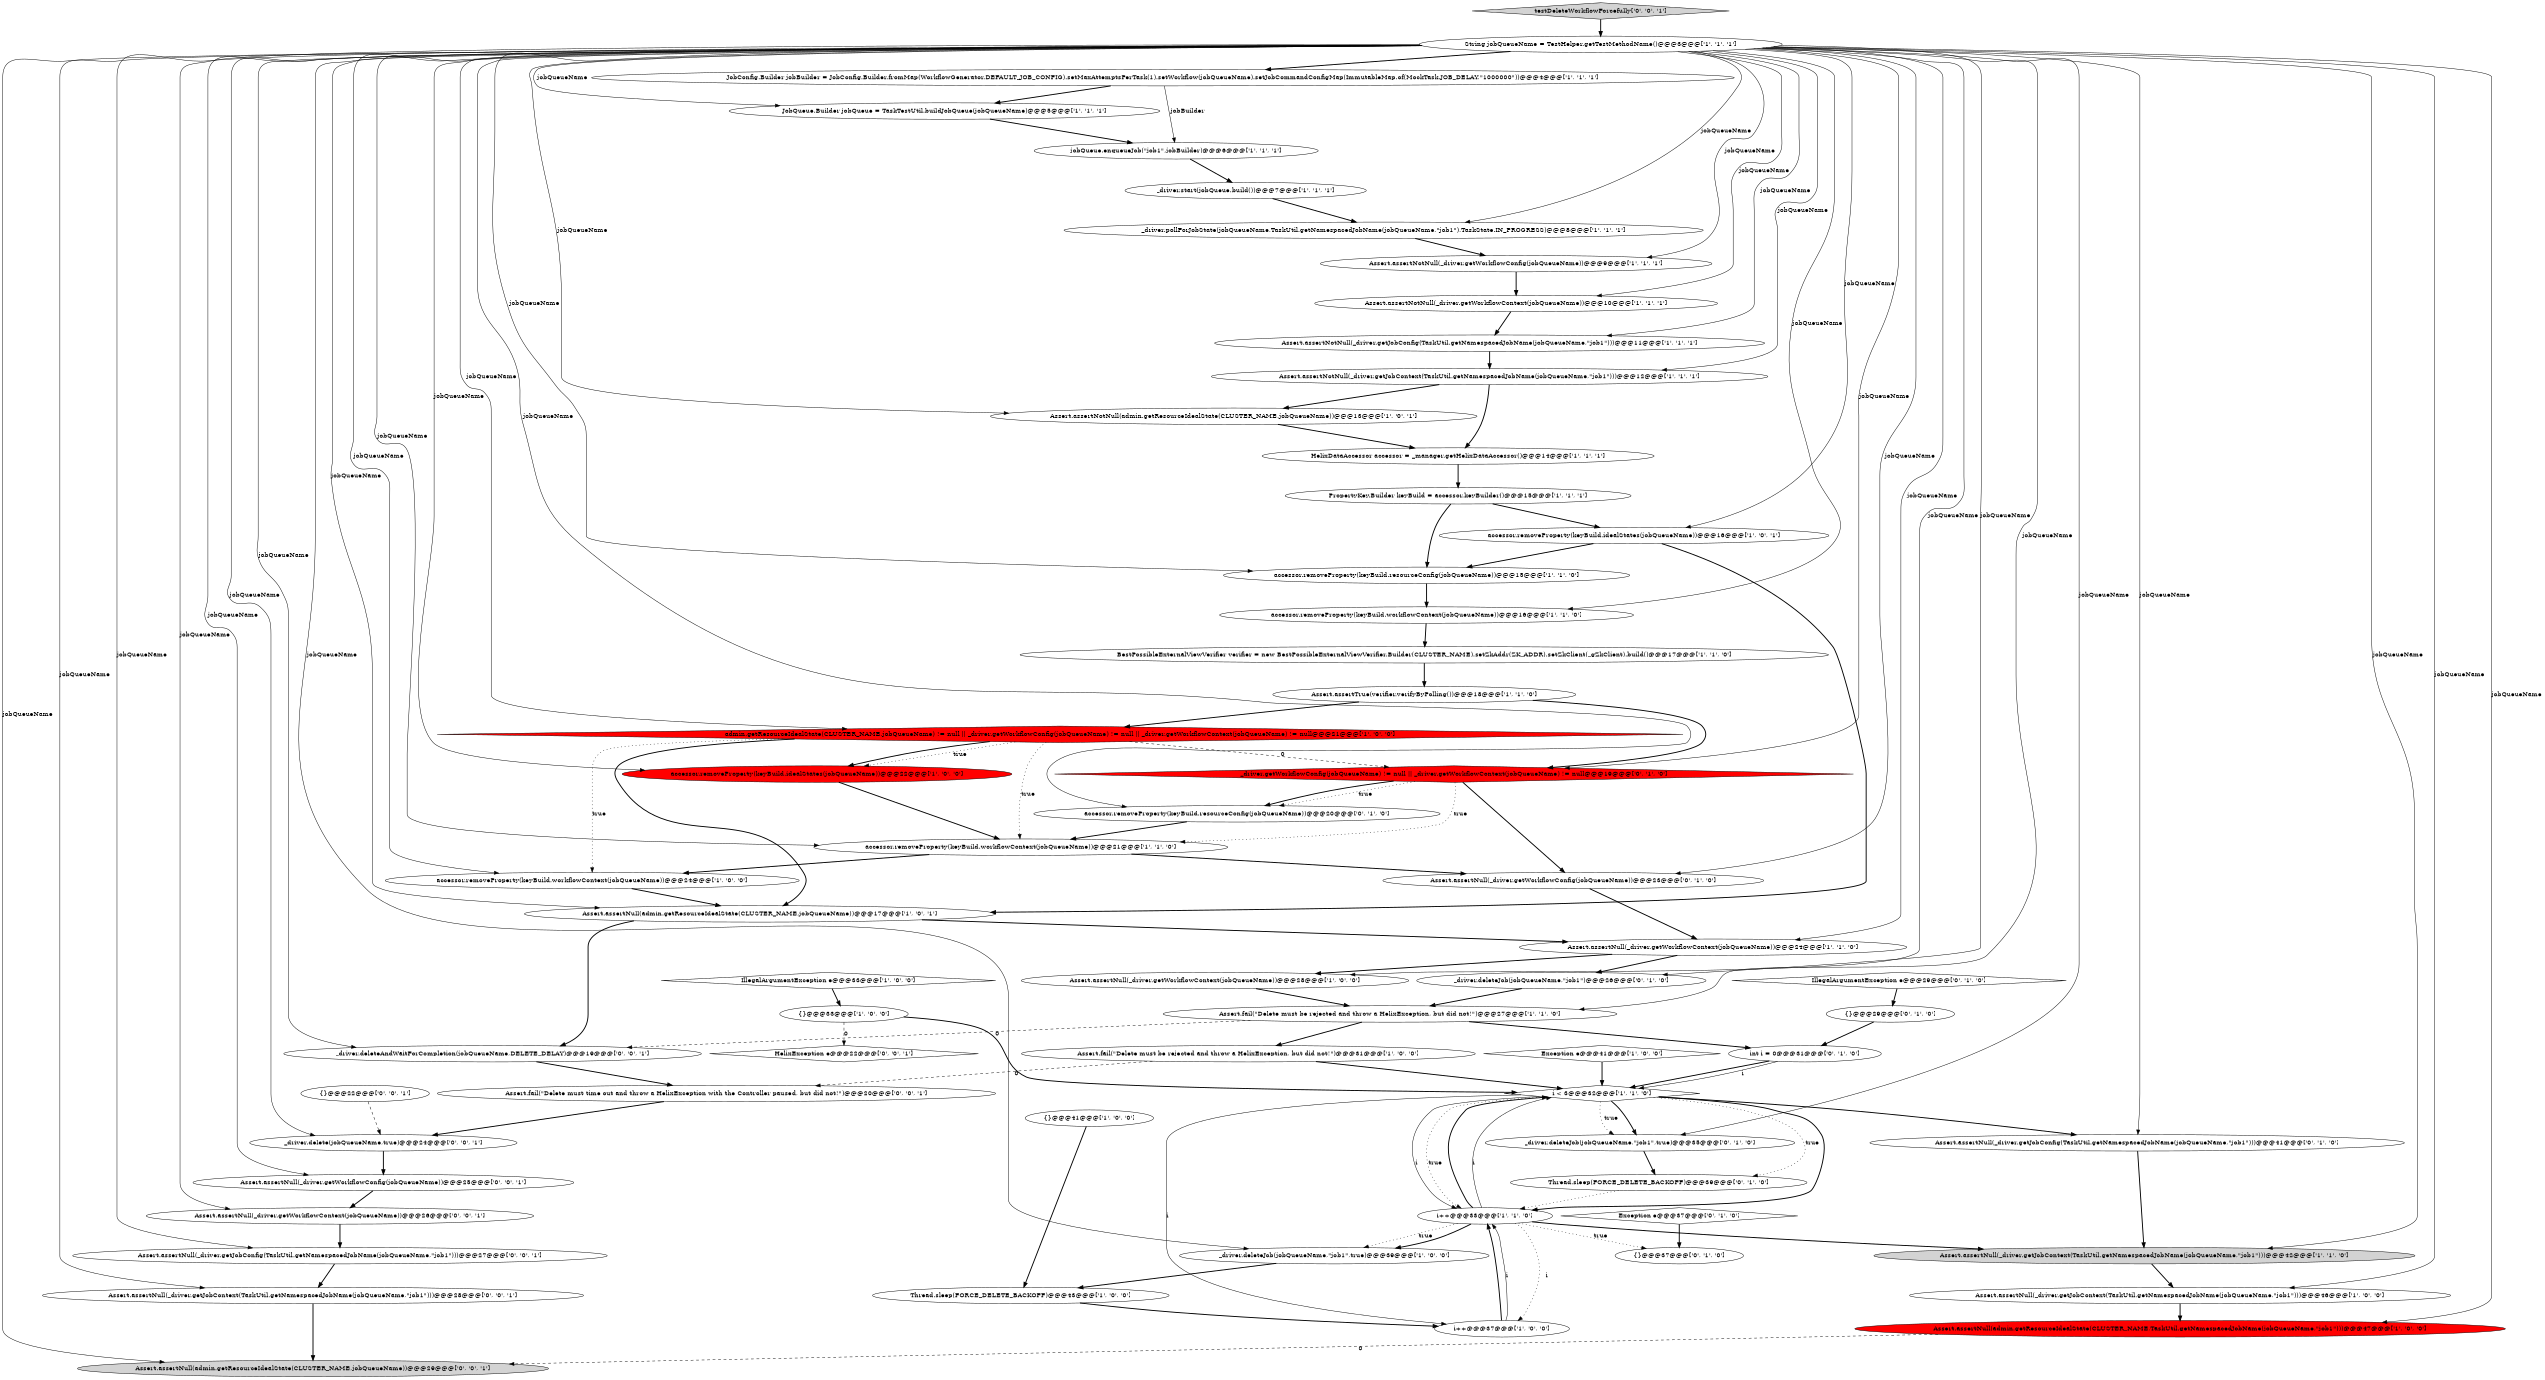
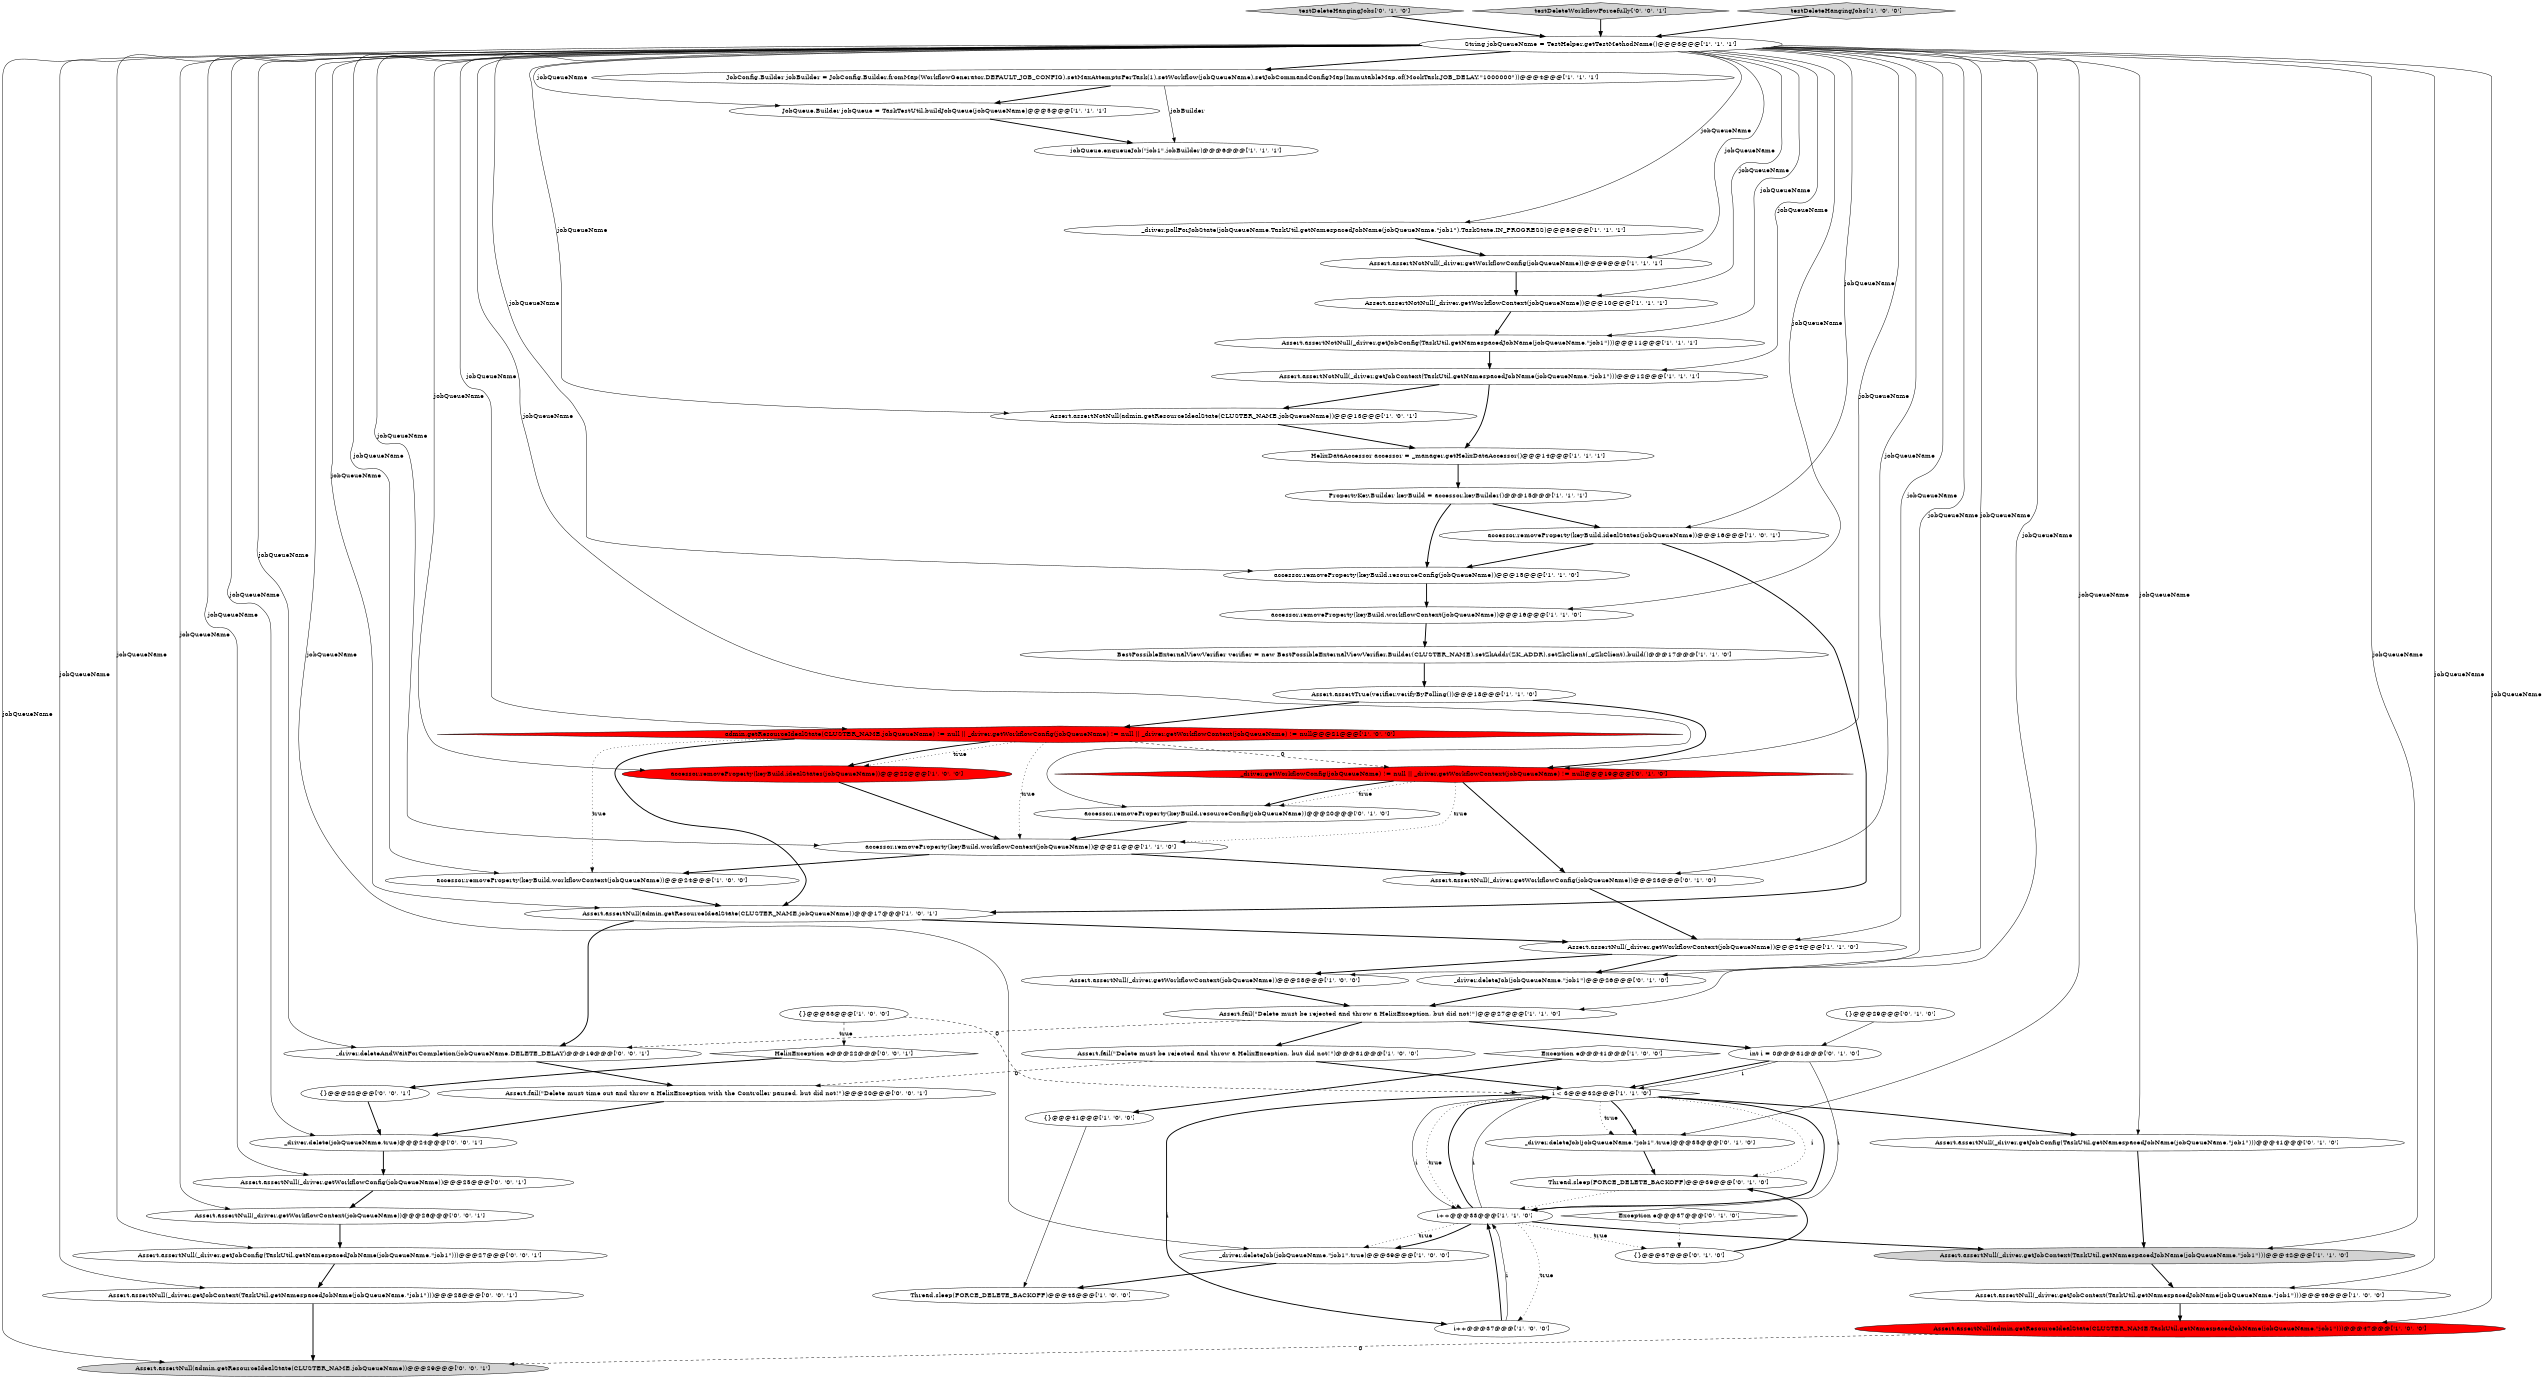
node "testDeleteHangingJobs['0', '1', '0']": added
node "testDeleteHangingJobs['1', '0', '0']": added
node "_driver.start(jobQueue.build())@@@7@@@['1', '1', '1']": removed
node "IllegalArgumentException e@@@33@@@['1', '0', '0']": removed
node "IllegalArgumentException e@@@29@@@['0', '1', '0']": removed
edge "{}@@@29@@@['0', '1', '0']" -> "int i = 0@@@31@@@['0', '1', '0']": style bold -> solid
edge "{}@@@33@@@['1', '0', '0']" -> "HelixException e@@@22@@@['0', '0', '1']": label "0" -> "true"
edge "HelixException e@@@22@@@['0', '0', '1']" -> "{}@@@22@@@['0', '0', '1']": added
edge "Exception e@@@41@@@['1', '0', '0']" -> "i < 3@@@32@@@['1', '1', '0']": now "Exception e@@@41@@@['1', '0', '0']" -> "{}@@@41@@@['1', '0', '0']"
edge "{}@@@33@@@['1', '0', '0']" -> "i < 3@@@32@@@['1', '1', '0']": style bold -> dashed
edge "{}@@@22@@@['0', '0', '1']" -> "_driver.delete(jobQueueName,true)@@@24@@@['0', '0', '1']": style dashed -> bold
edge "i < 3@@@32@@@['1', '1', '0']" -> "Thread.sleep(FORCE_DELETE_BACKOFF)@@@39@@@['0', '1', '0']": label "true" -> "i"
edge "i < 3@@@32@@@['1', '1', '0']" -> "i++@@@37@@@['1', '0', '0']": style solid -> bold
edge "int i = 0@@@31@@@['0', '1', '0']" -> "i++@@@33@@@['1', '1', '0']": added, label "i"
edge "{}@@@41@@@['1', '0', '0']" -> "Thread.sleep(FORCE_DELETE_BACKOFF)@@@43@@@['1', '0', '0']": style bold -> solid
edge "{}@@@37@@@['0', '1', '0']" -> "Thread.sleep(FORCE_DELETE_BACKOFF)@@@39@@@['0', '1', '0']": added
edge "Exception e@@@37@@@['0', '1', '0']" -> "{}@@@37@@@['0', '1', '0']": style bold -> dotted
edge "i++@@@33@@@['1', '1', '0']" -> "i++@@@37@@@['1', '0', '0']": label "i" -> "true"
edge "Thread.sleep(FORCE_DELETE_BACKOFF)@@@43@@@['1', '0', '0']" -> "i++@@@37@@@['1', '0', '0']": removed
